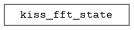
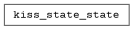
node "kiss_fft_state": label "kiss_fft_state" -> "kiss_state_state"
